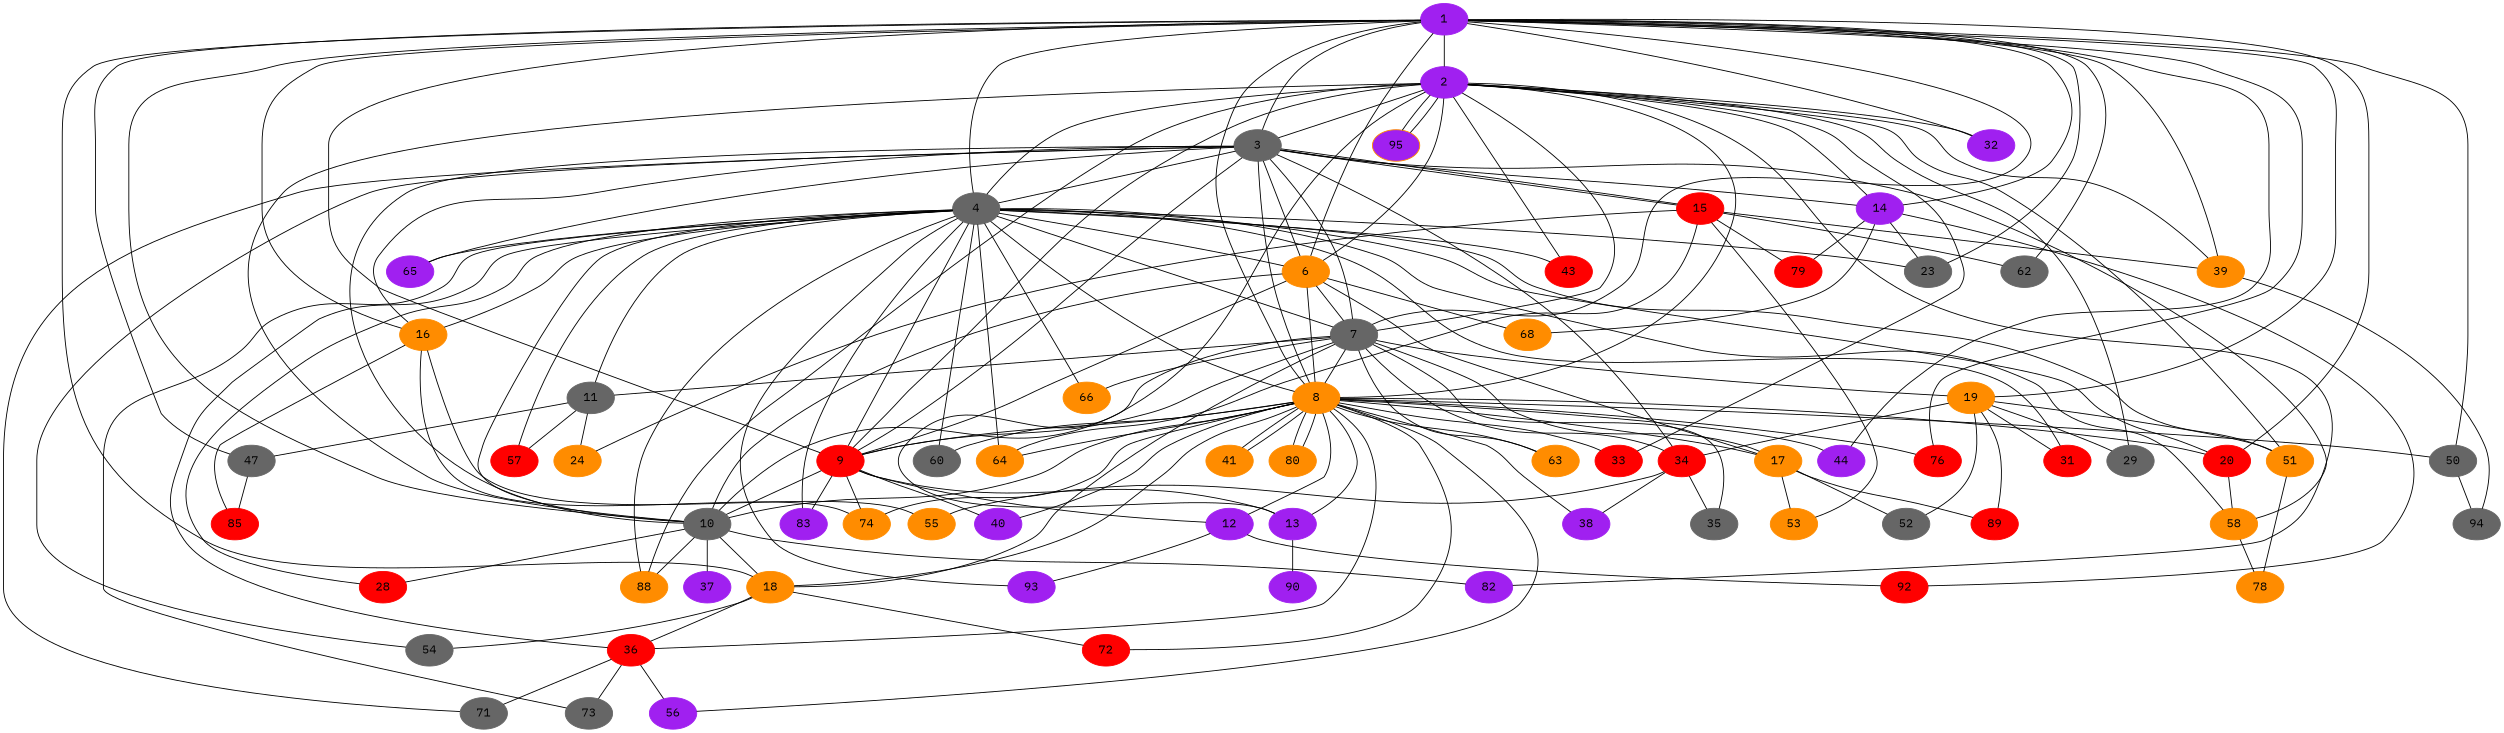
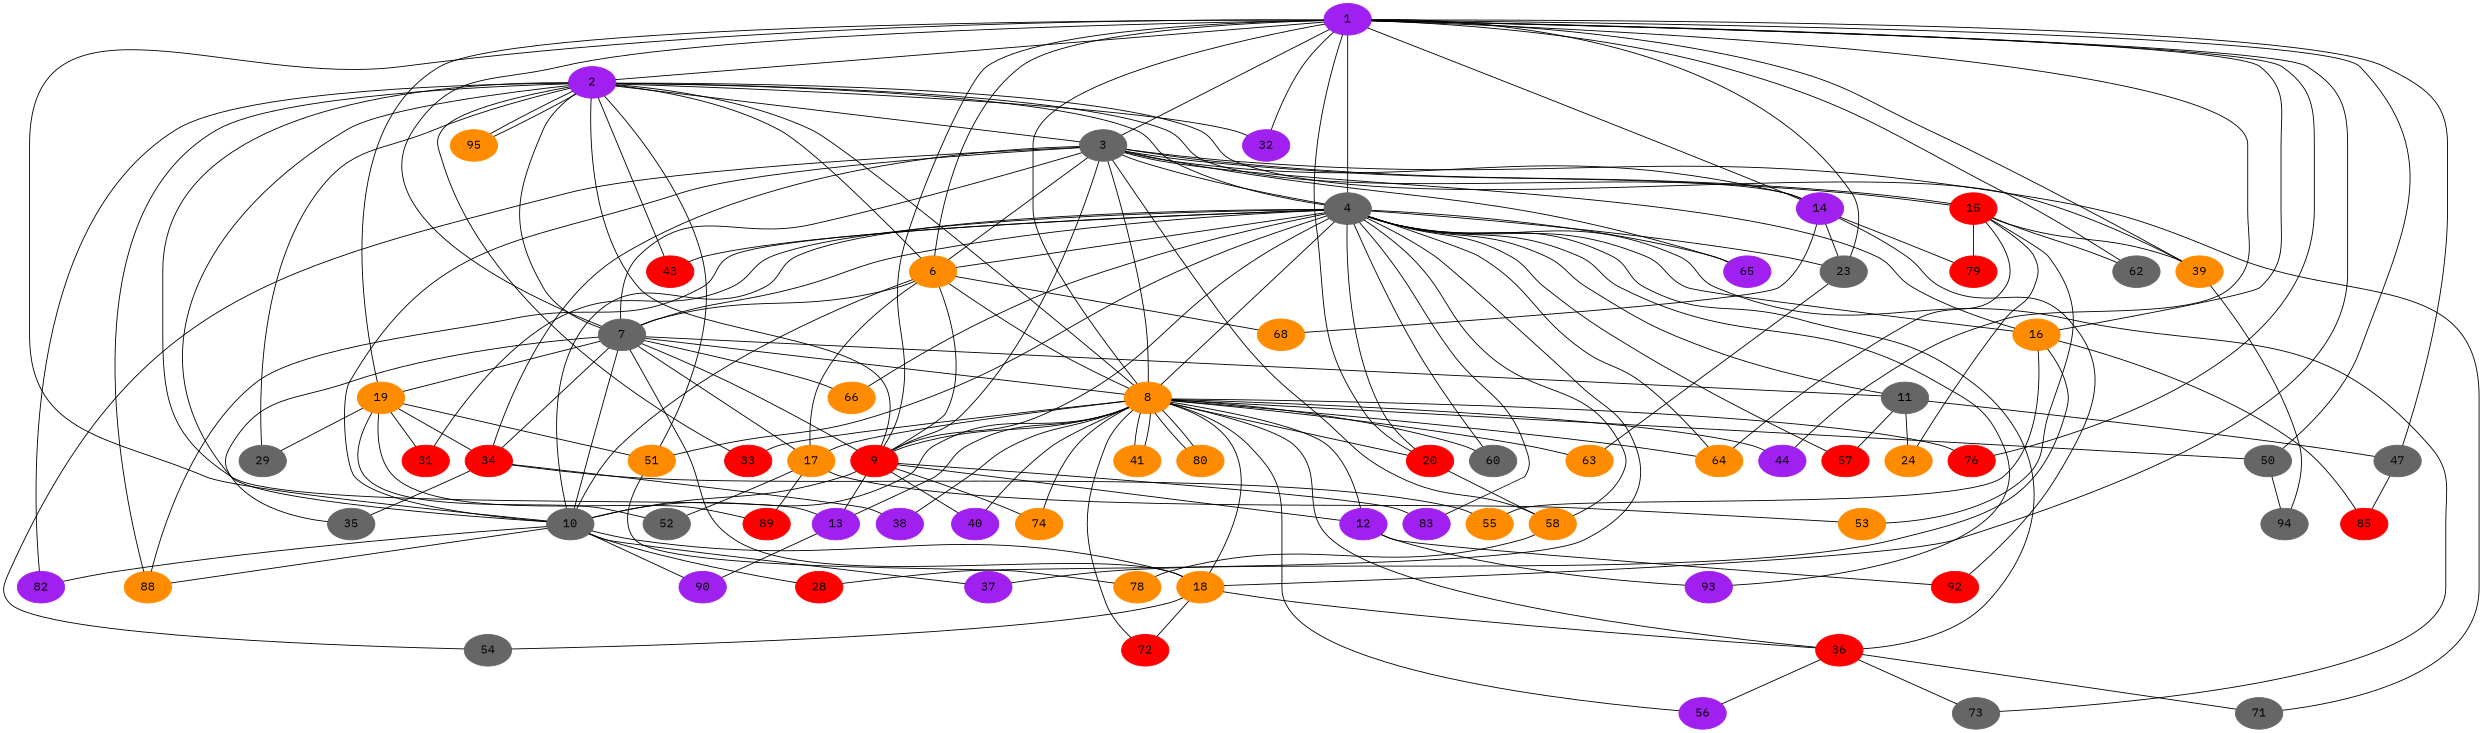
node "95": fillcolor purple -> darkorange
edge "7" -- "63": now "23" -- "63"
edge "16" -- "74": now "16" -- "37"
edge "10" -- "90": added
